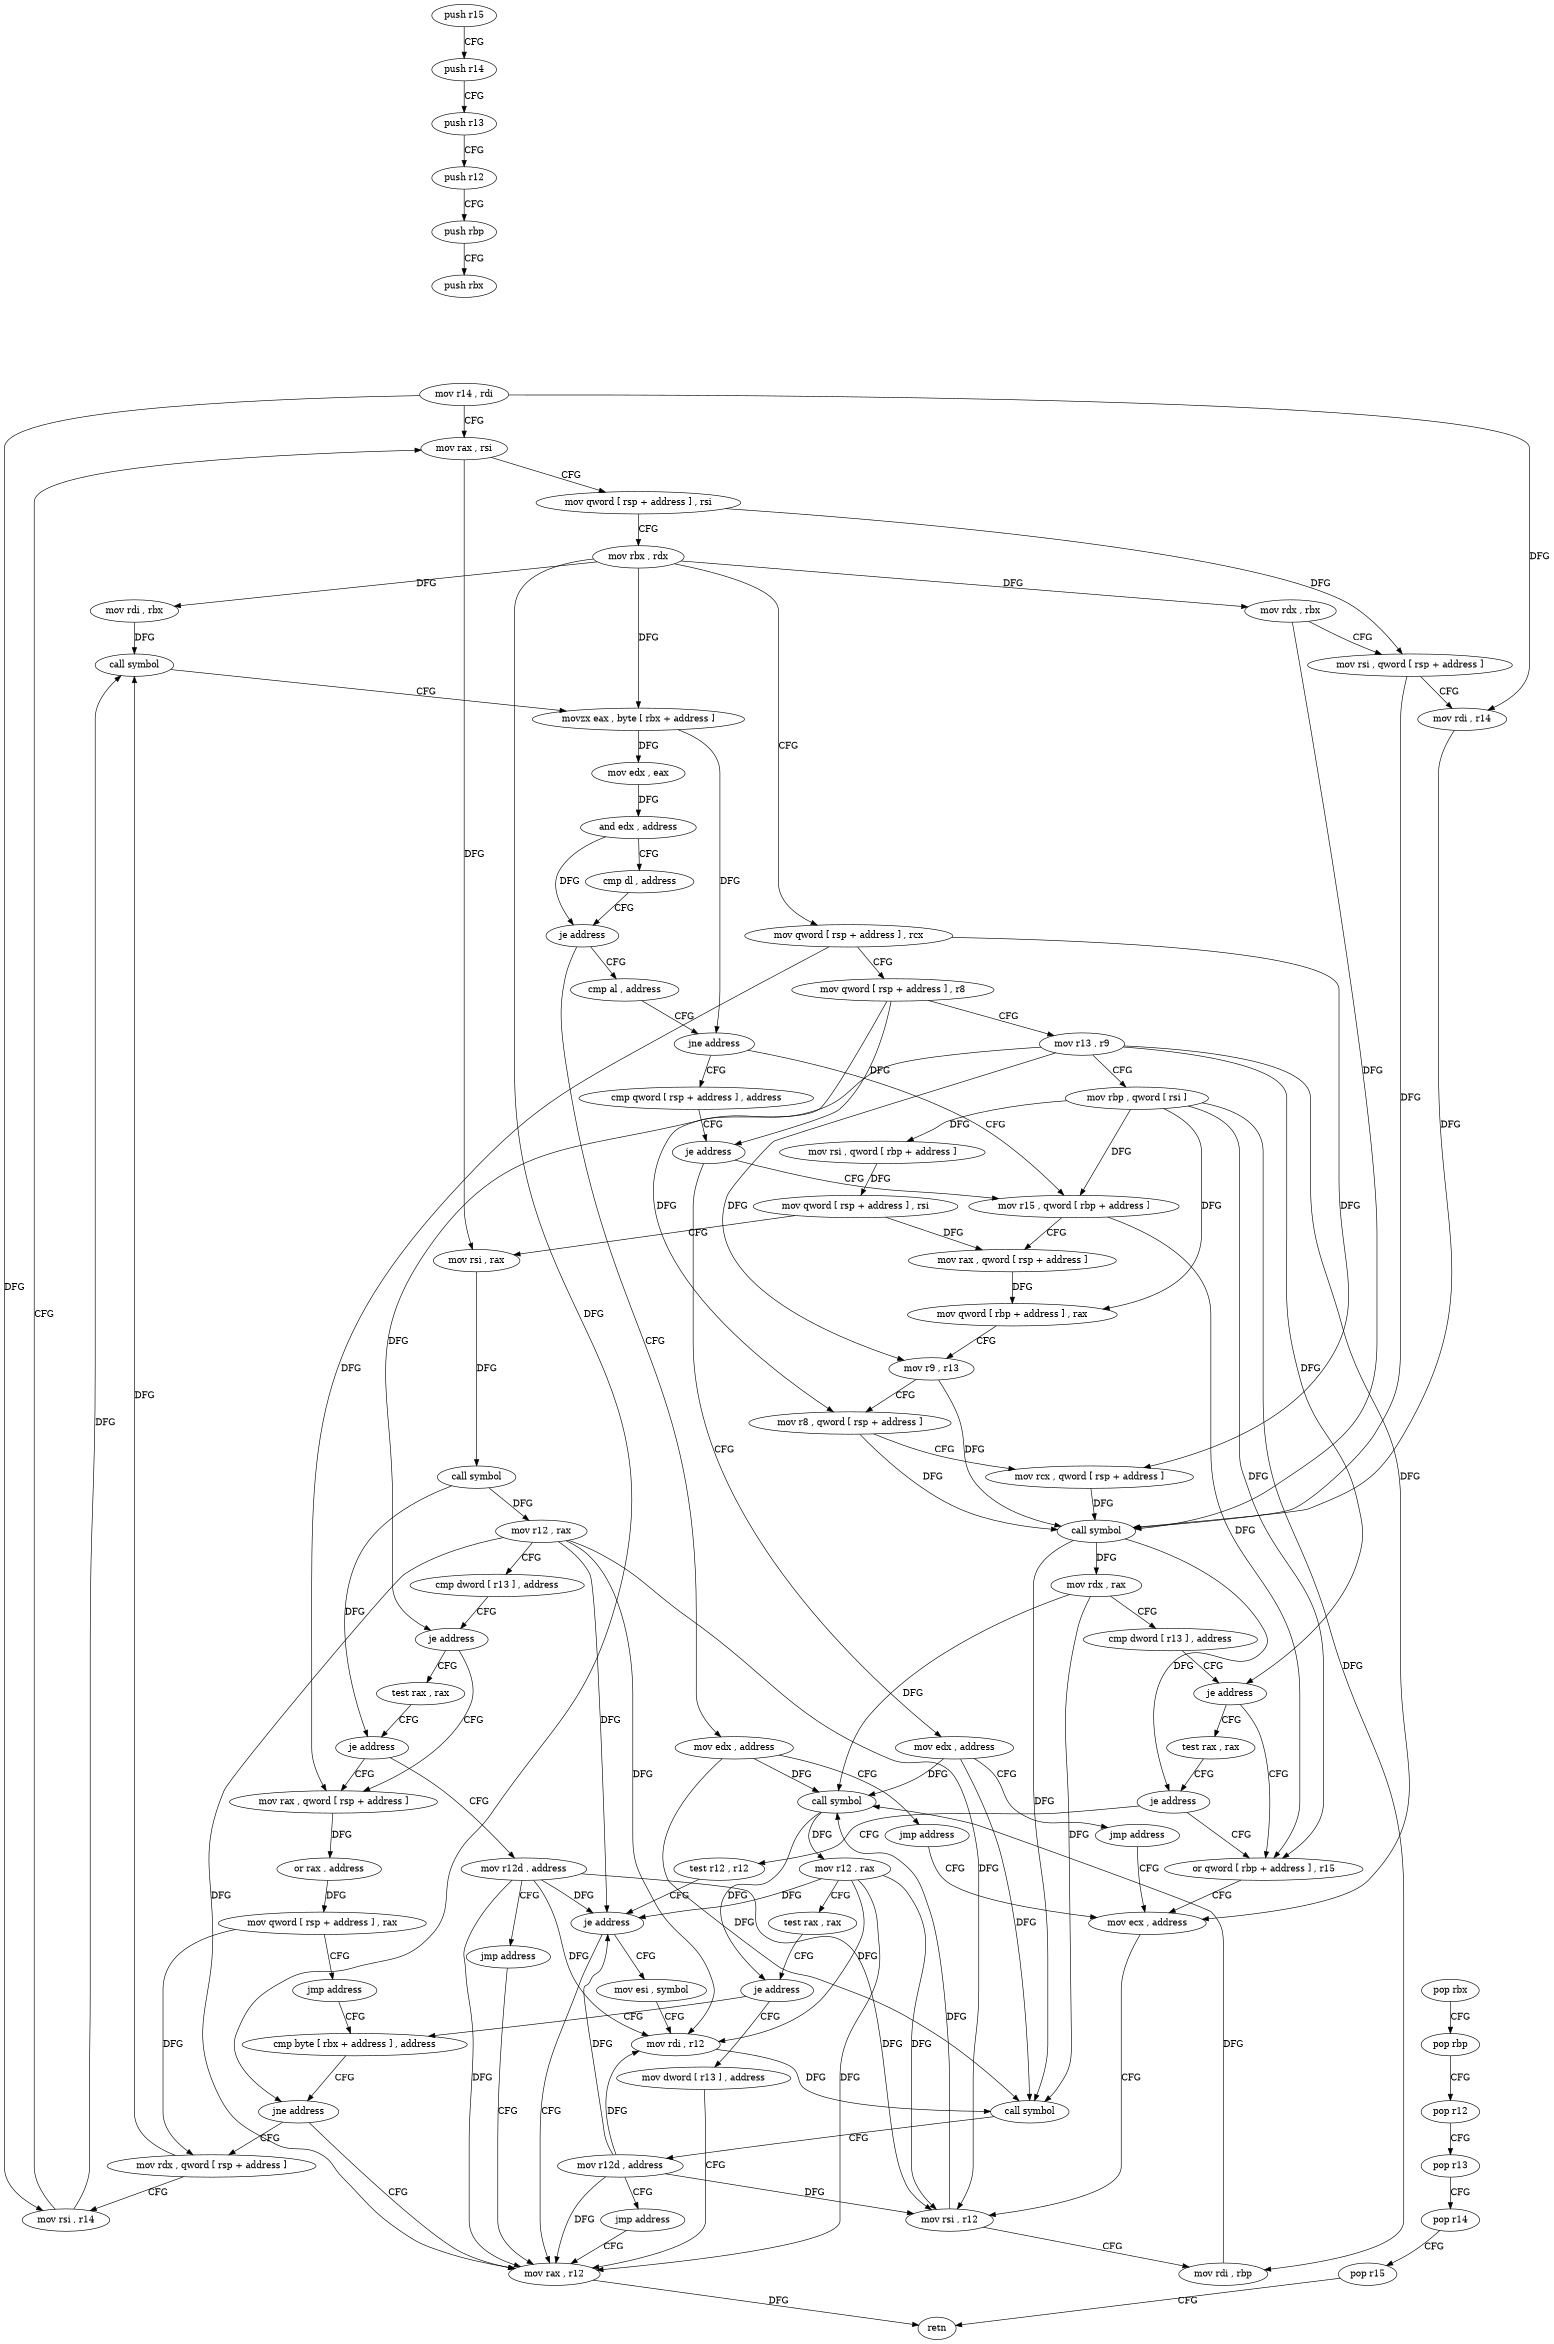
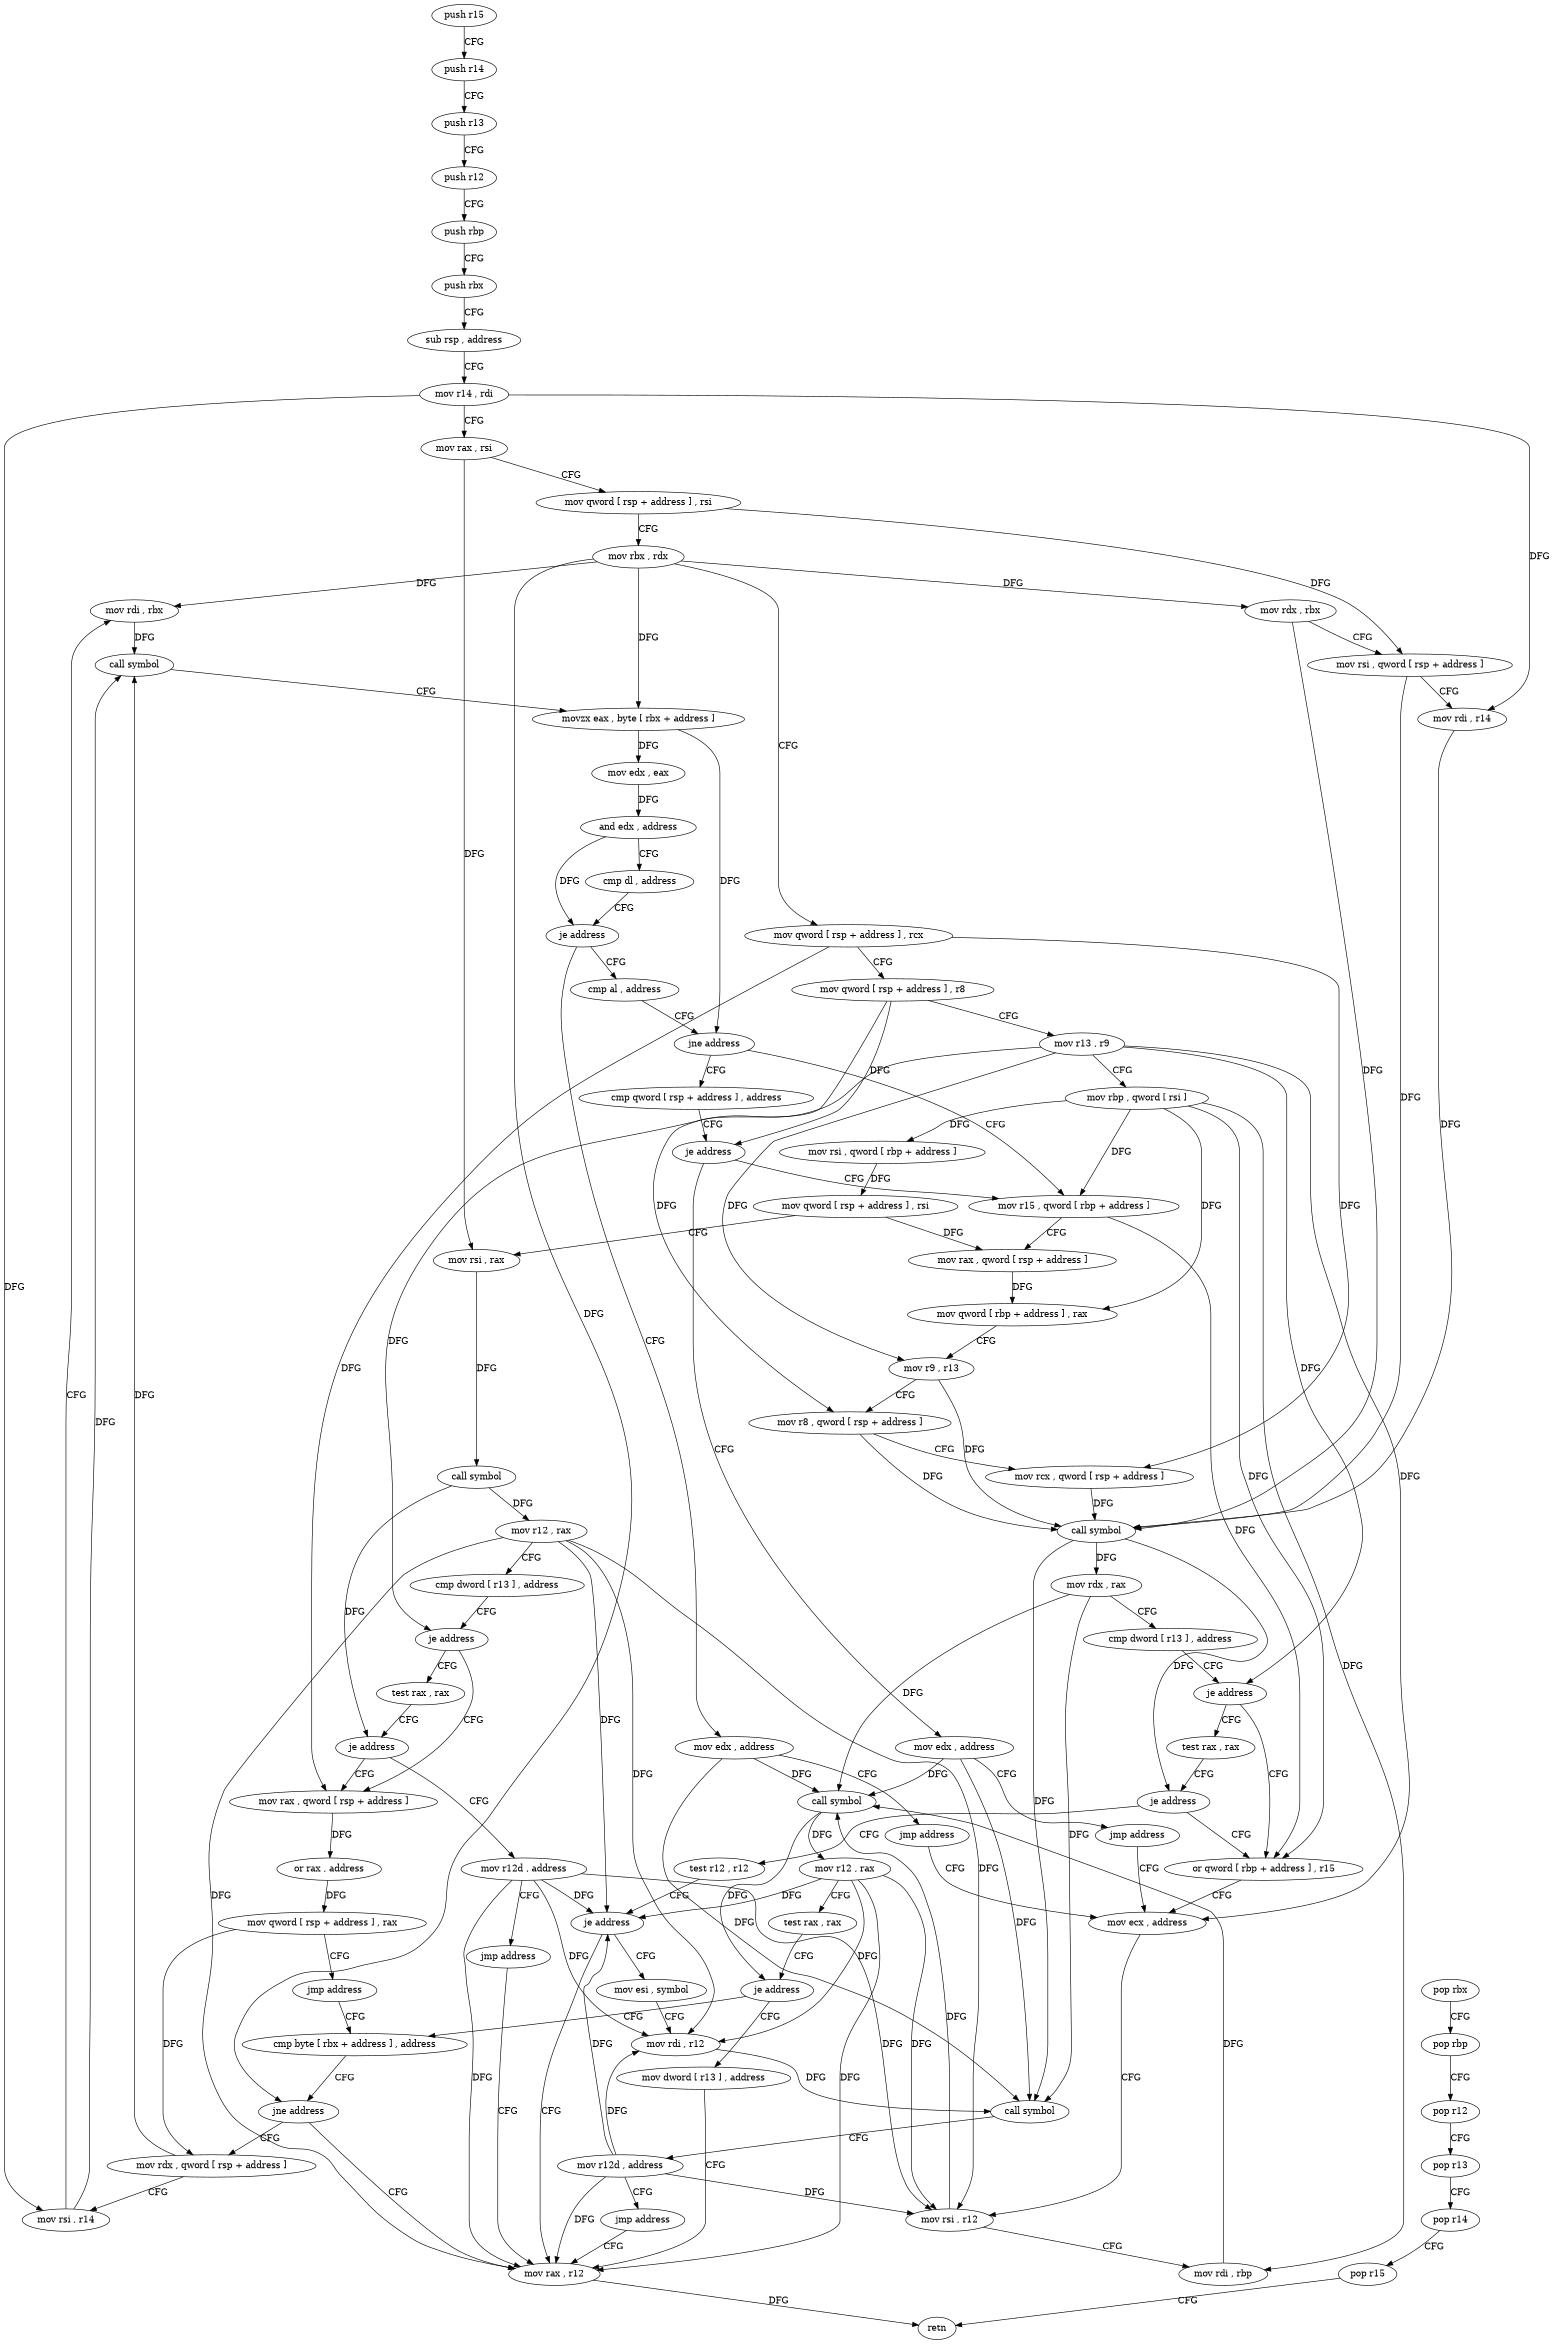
node "sub rsp , address": added
edge "mov rsi , r14" -> "mov rax , rsi": now "mov rsi , r14" -> "mov rdi , rbx"
